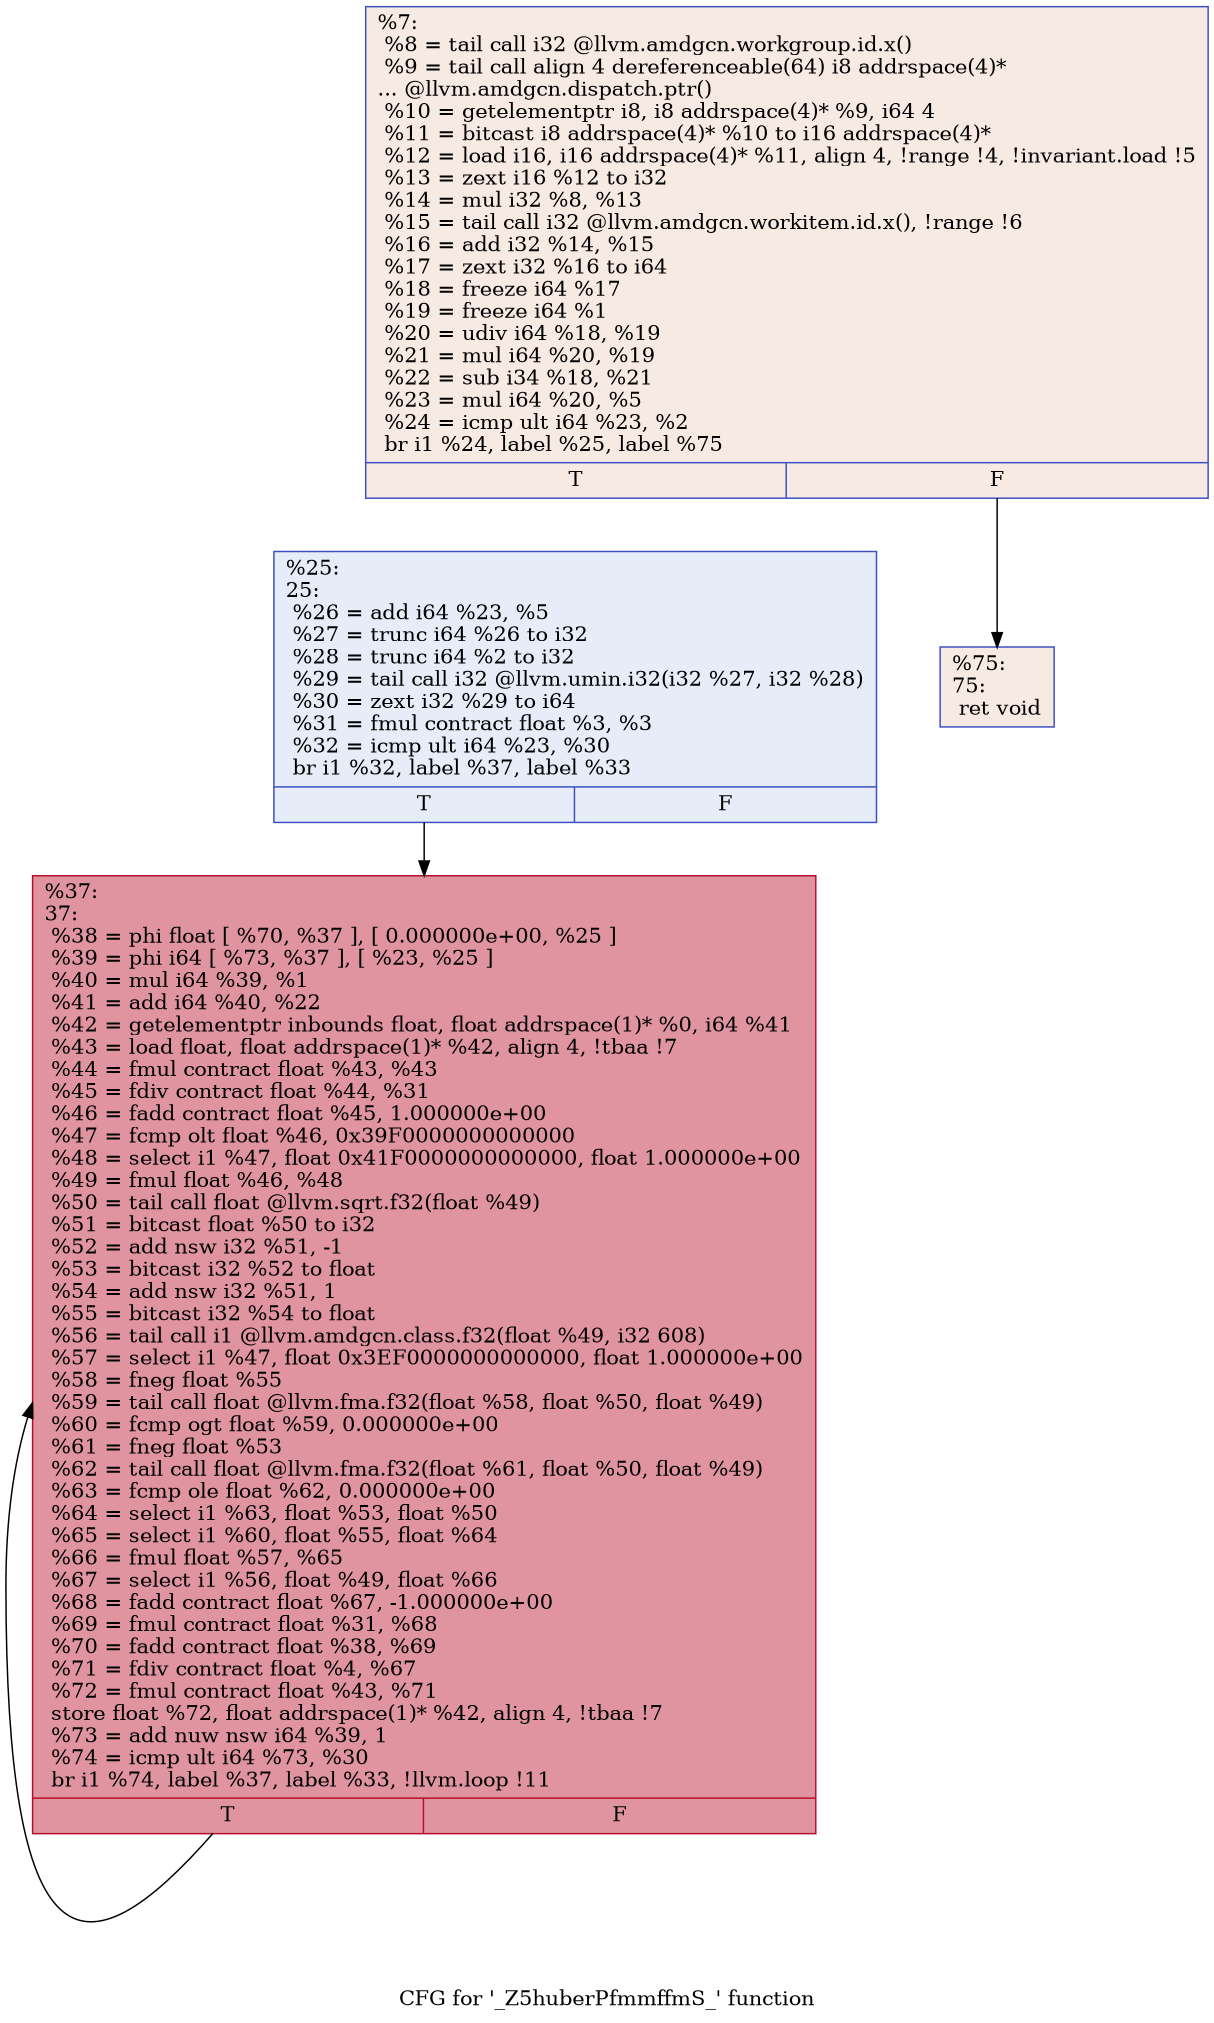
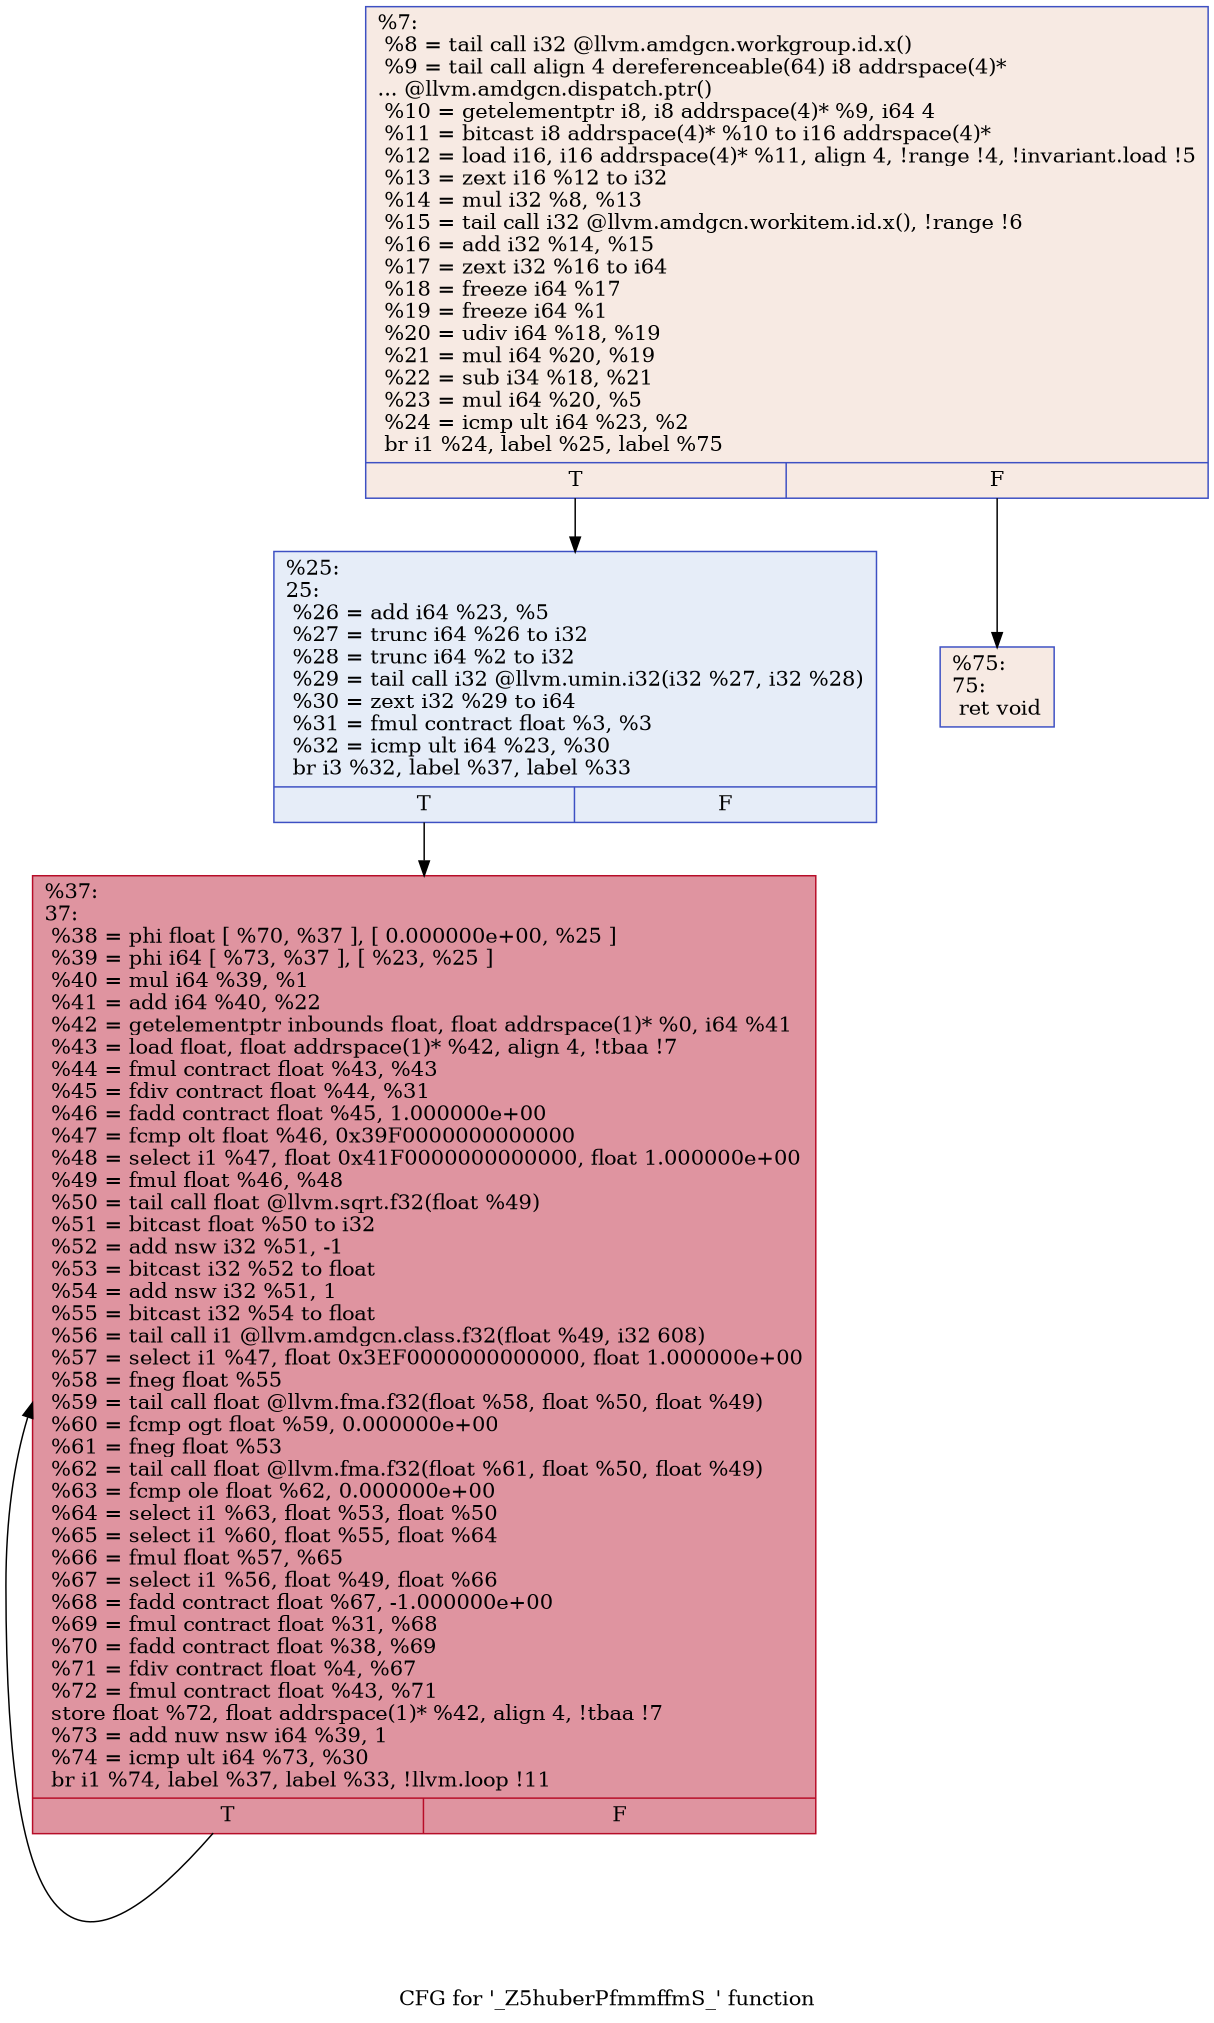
edge "%7:" -> "%25:": added
node "%25:": text "br i1 %32, label %37, label %33" -> "br i3 %32, label %37, label %33"
